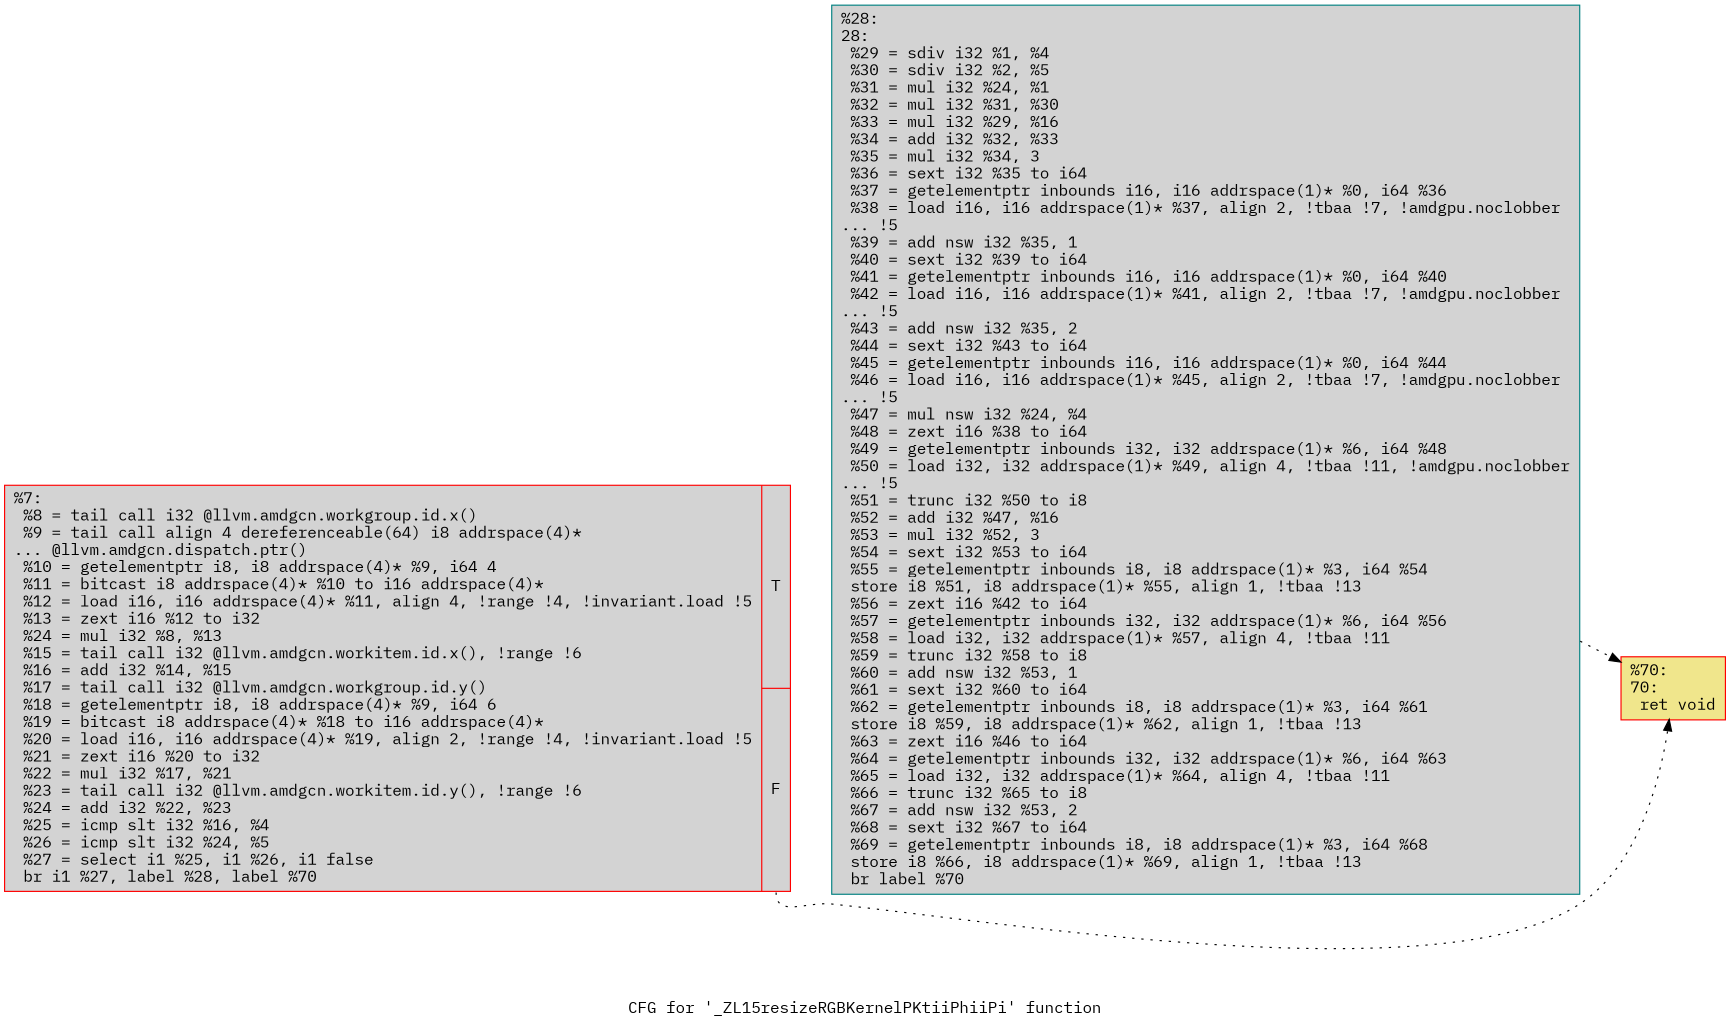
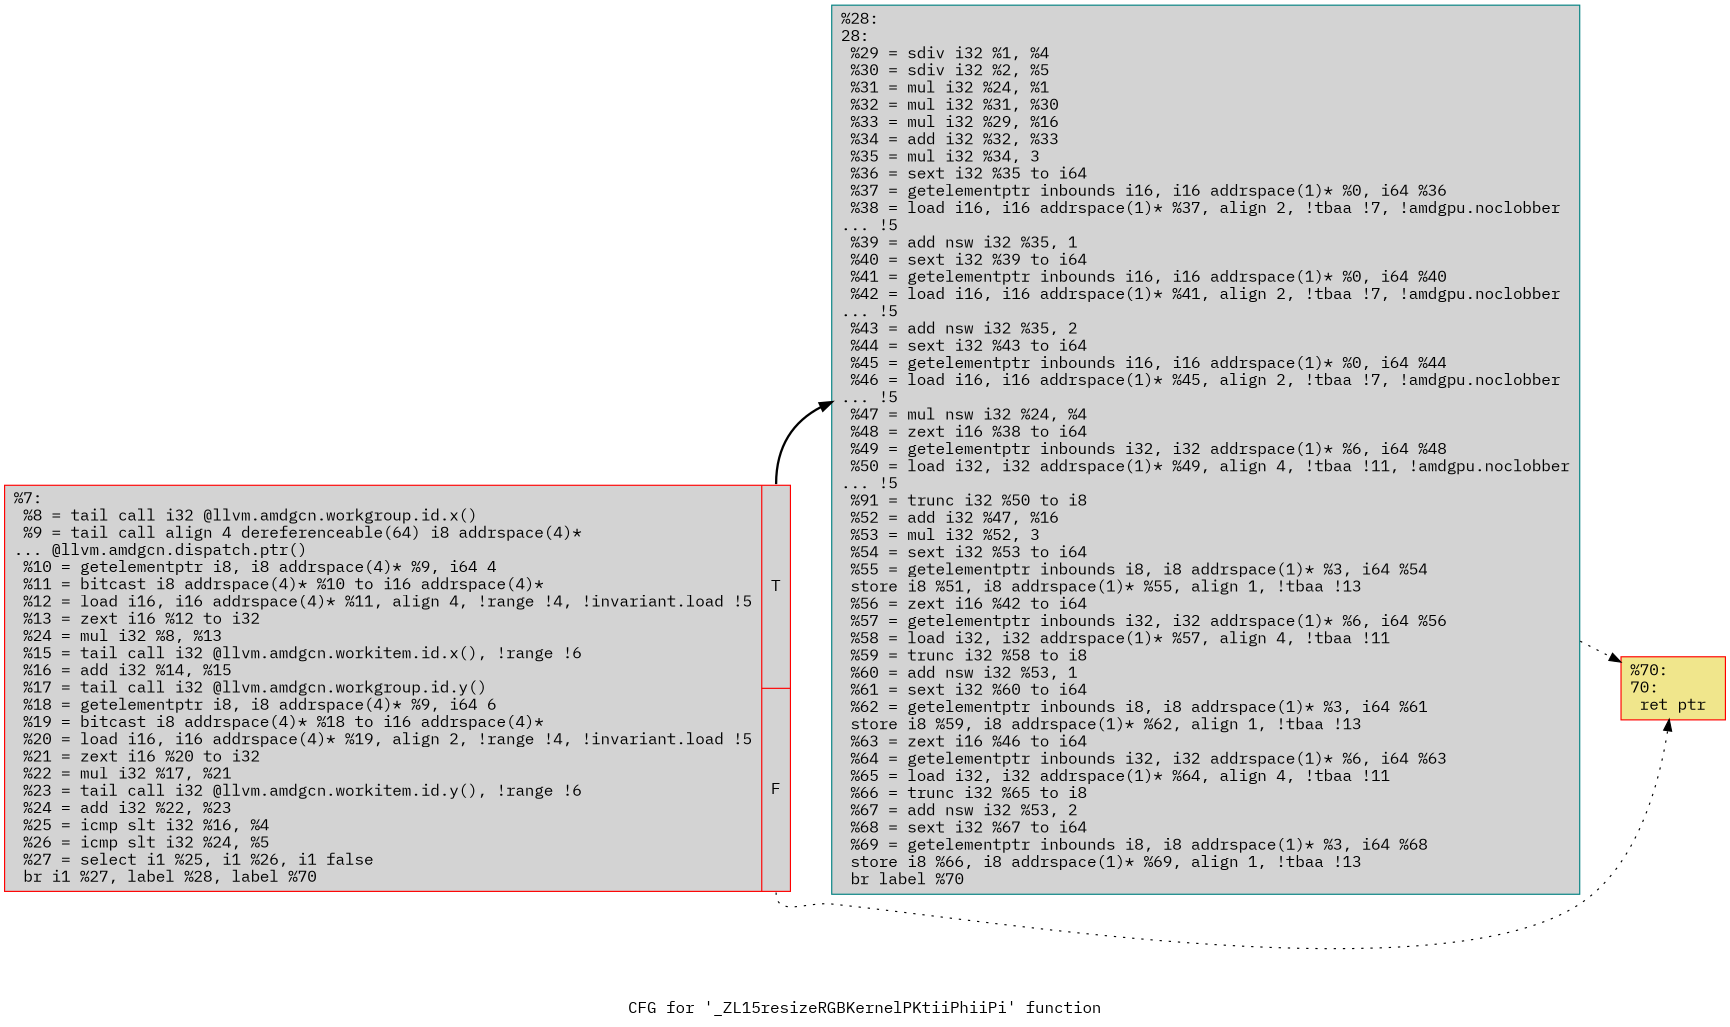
edge "%7:" -> "%28:": added
node "%28:": text "%51 = trunc i32 %50 to i8" -> "%91 = trunc i32 %50 to i8"
node "%70:": text "ret void" -> "ret ptr"
